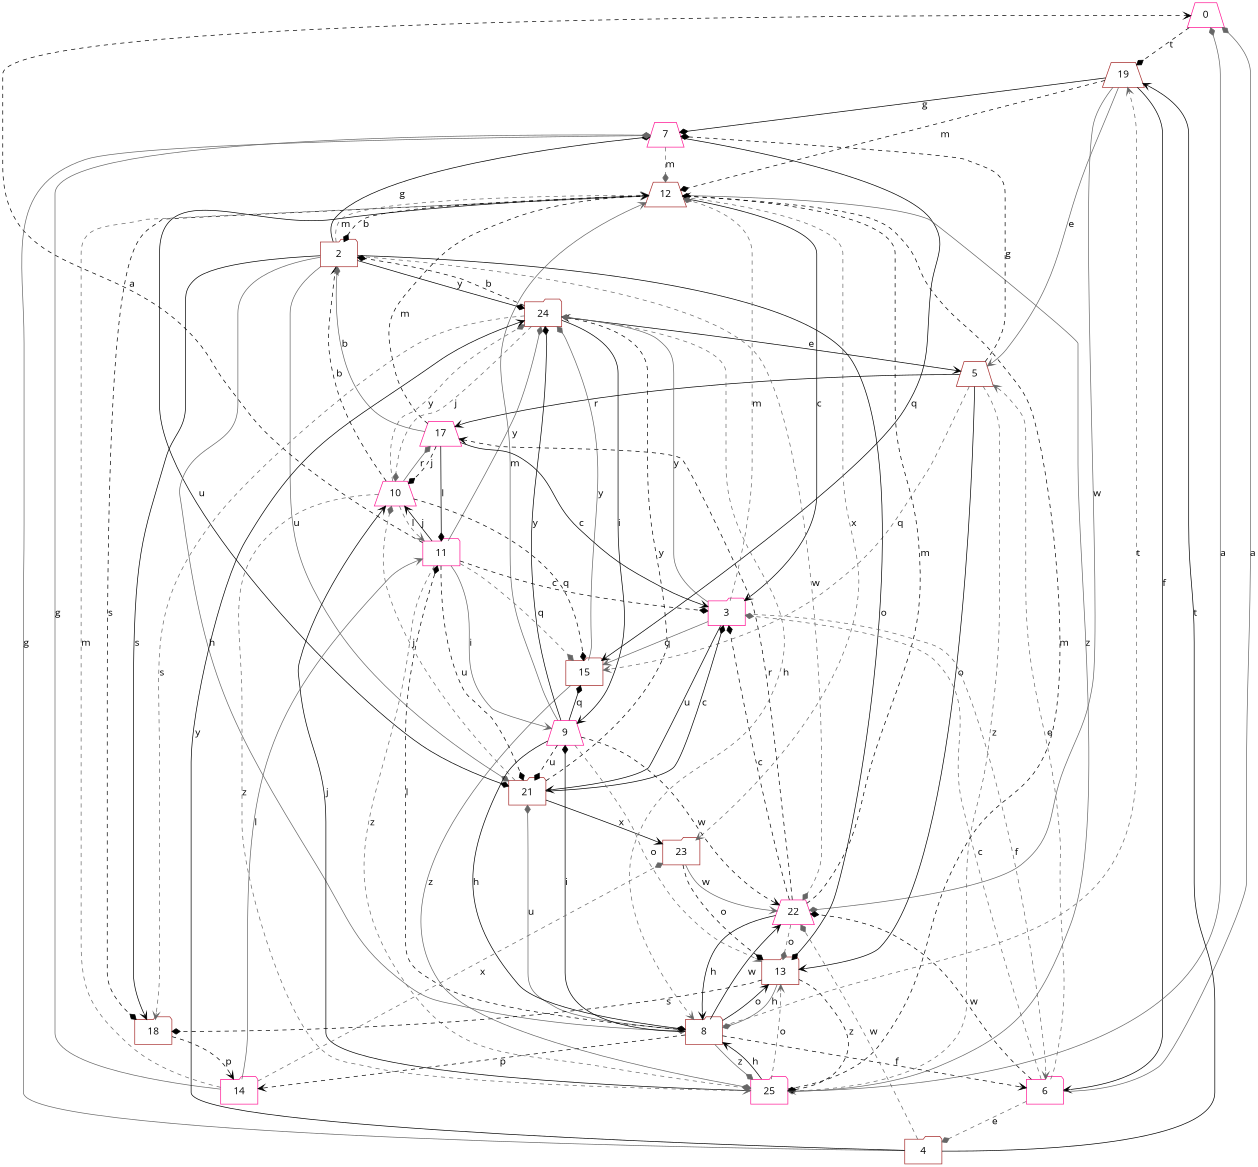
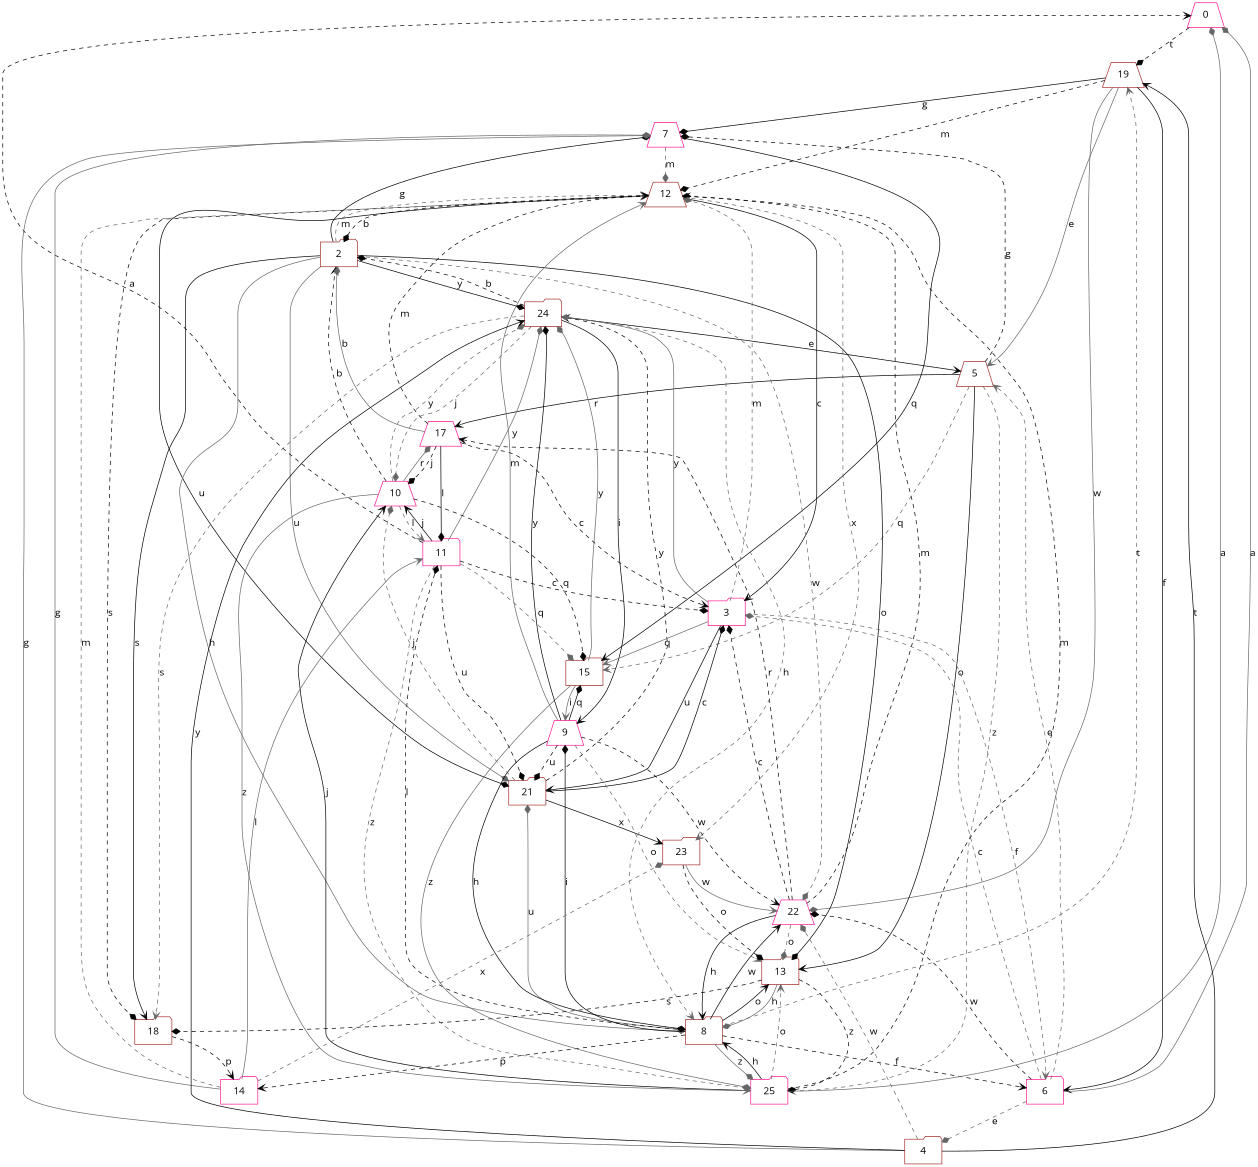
edge "17" -> "3": style solid -> dashed
edge "12" -> "25": removed, label "z"
edge "11" -> "9": now "15" -> "9"
edge "10" -> "25": style dashed -> solid
